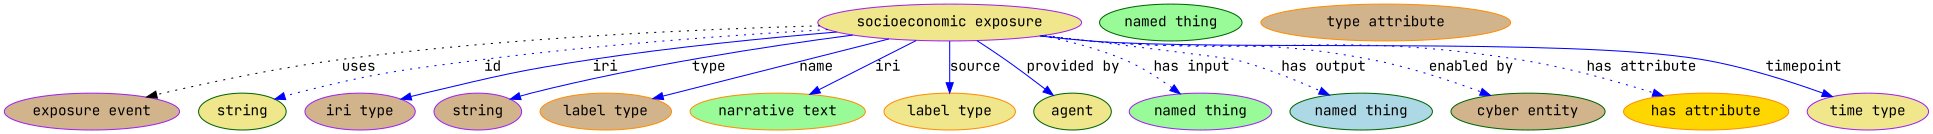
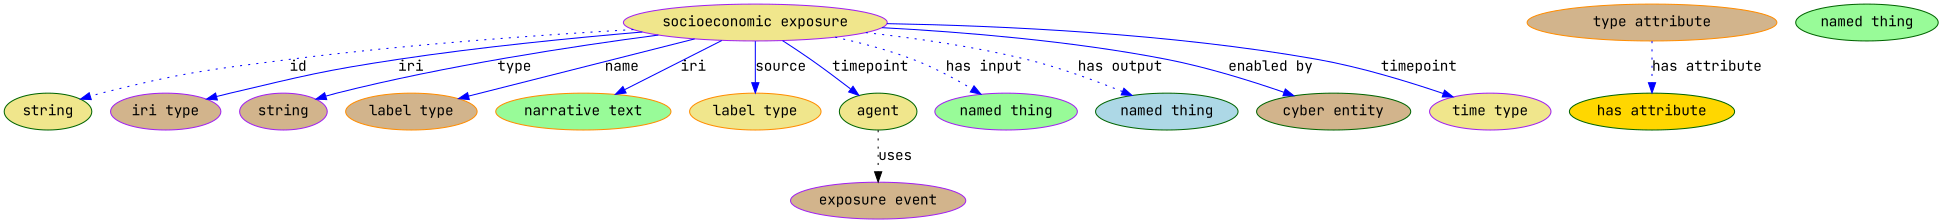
edge "socioeconomic exposure" -> "exposure event": now "agent" -> "exposure event"
edge "socioeconomic exposure" -> "cyber entity": style dotted -> solid
edge "socioeconomic exposure" -> "has attribute": now "type attribute" -> "has attribute"
edge "socioeconomic exposure" -> "agent": label "provided by" -> "timepoint"
node "has attribute": color darkorange -> darkgreen
